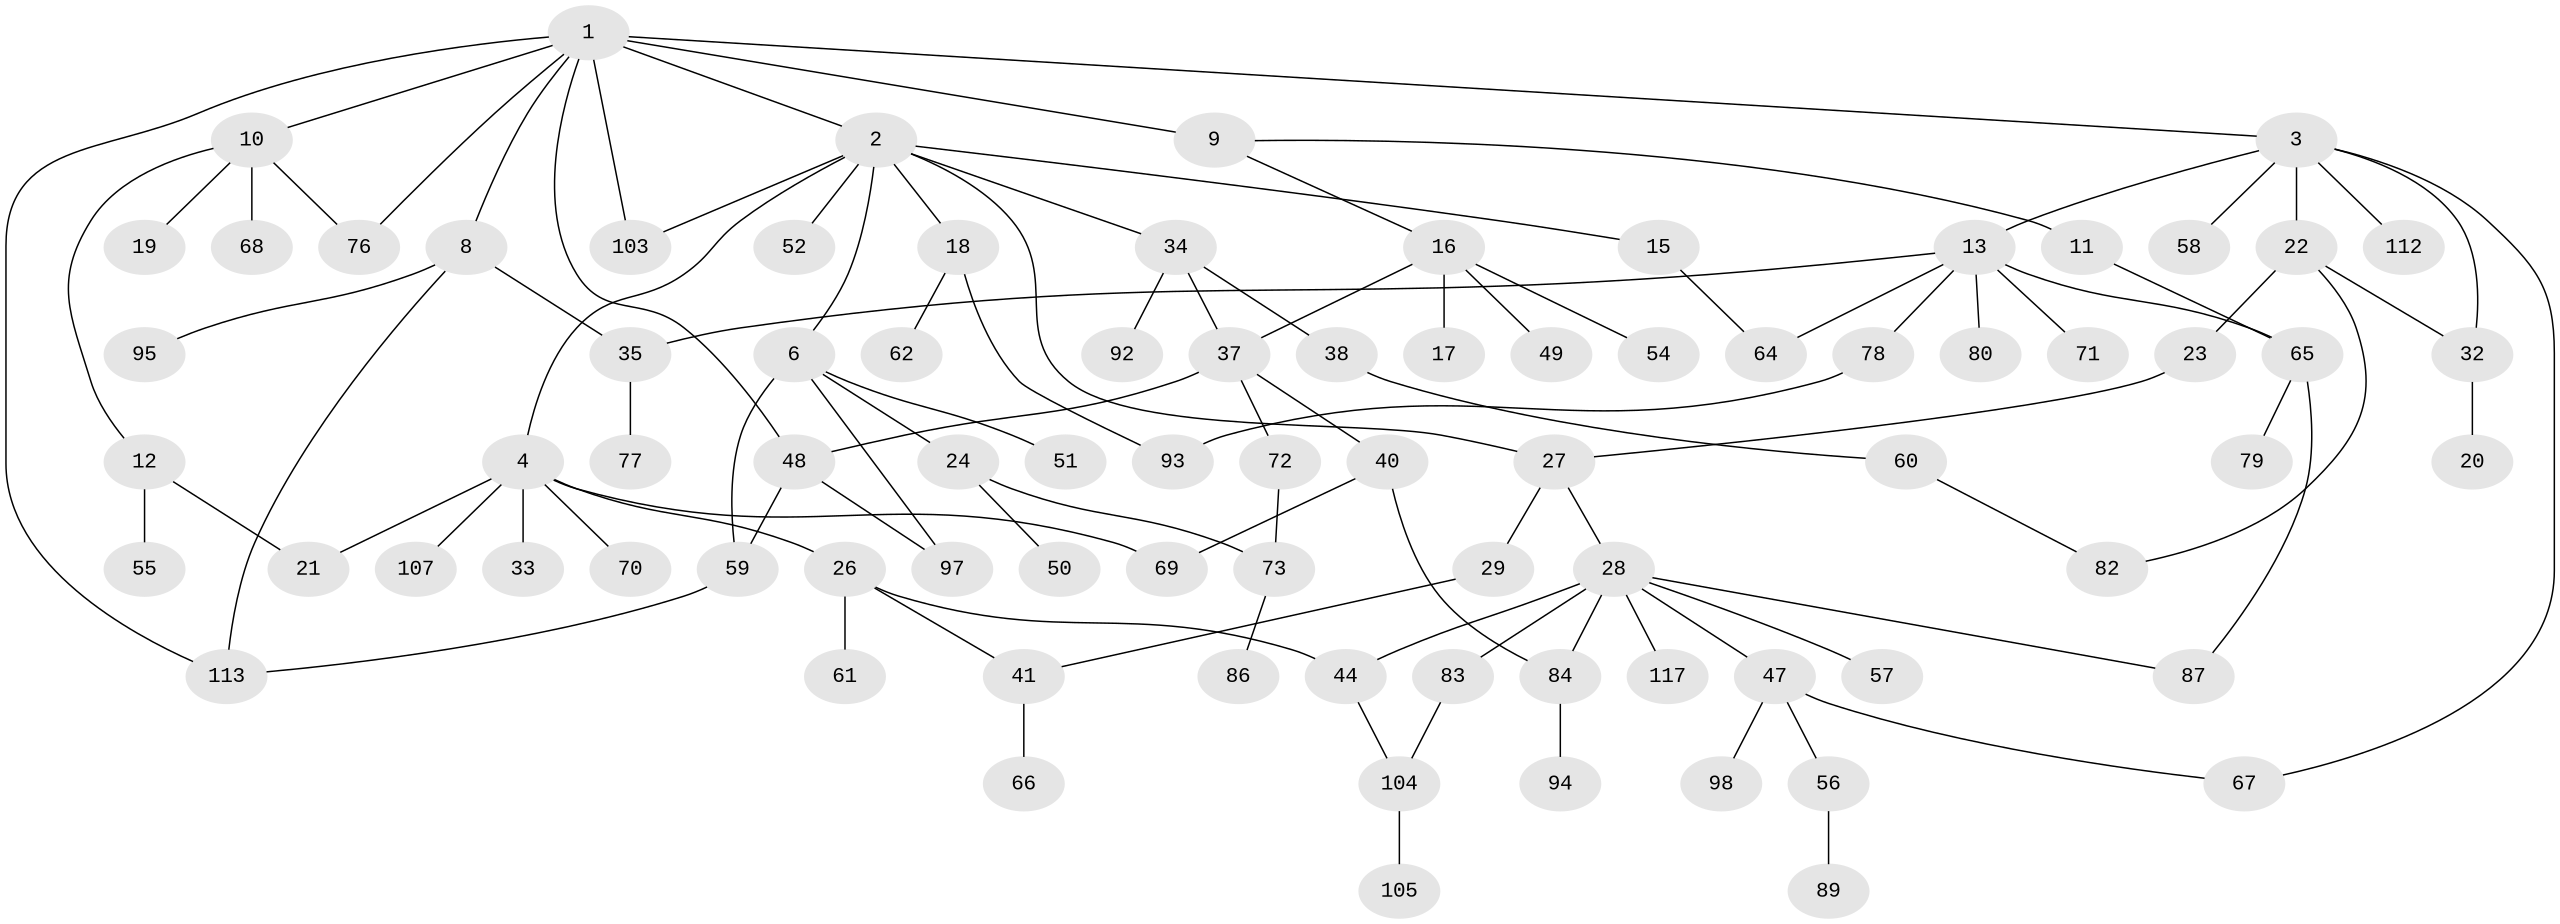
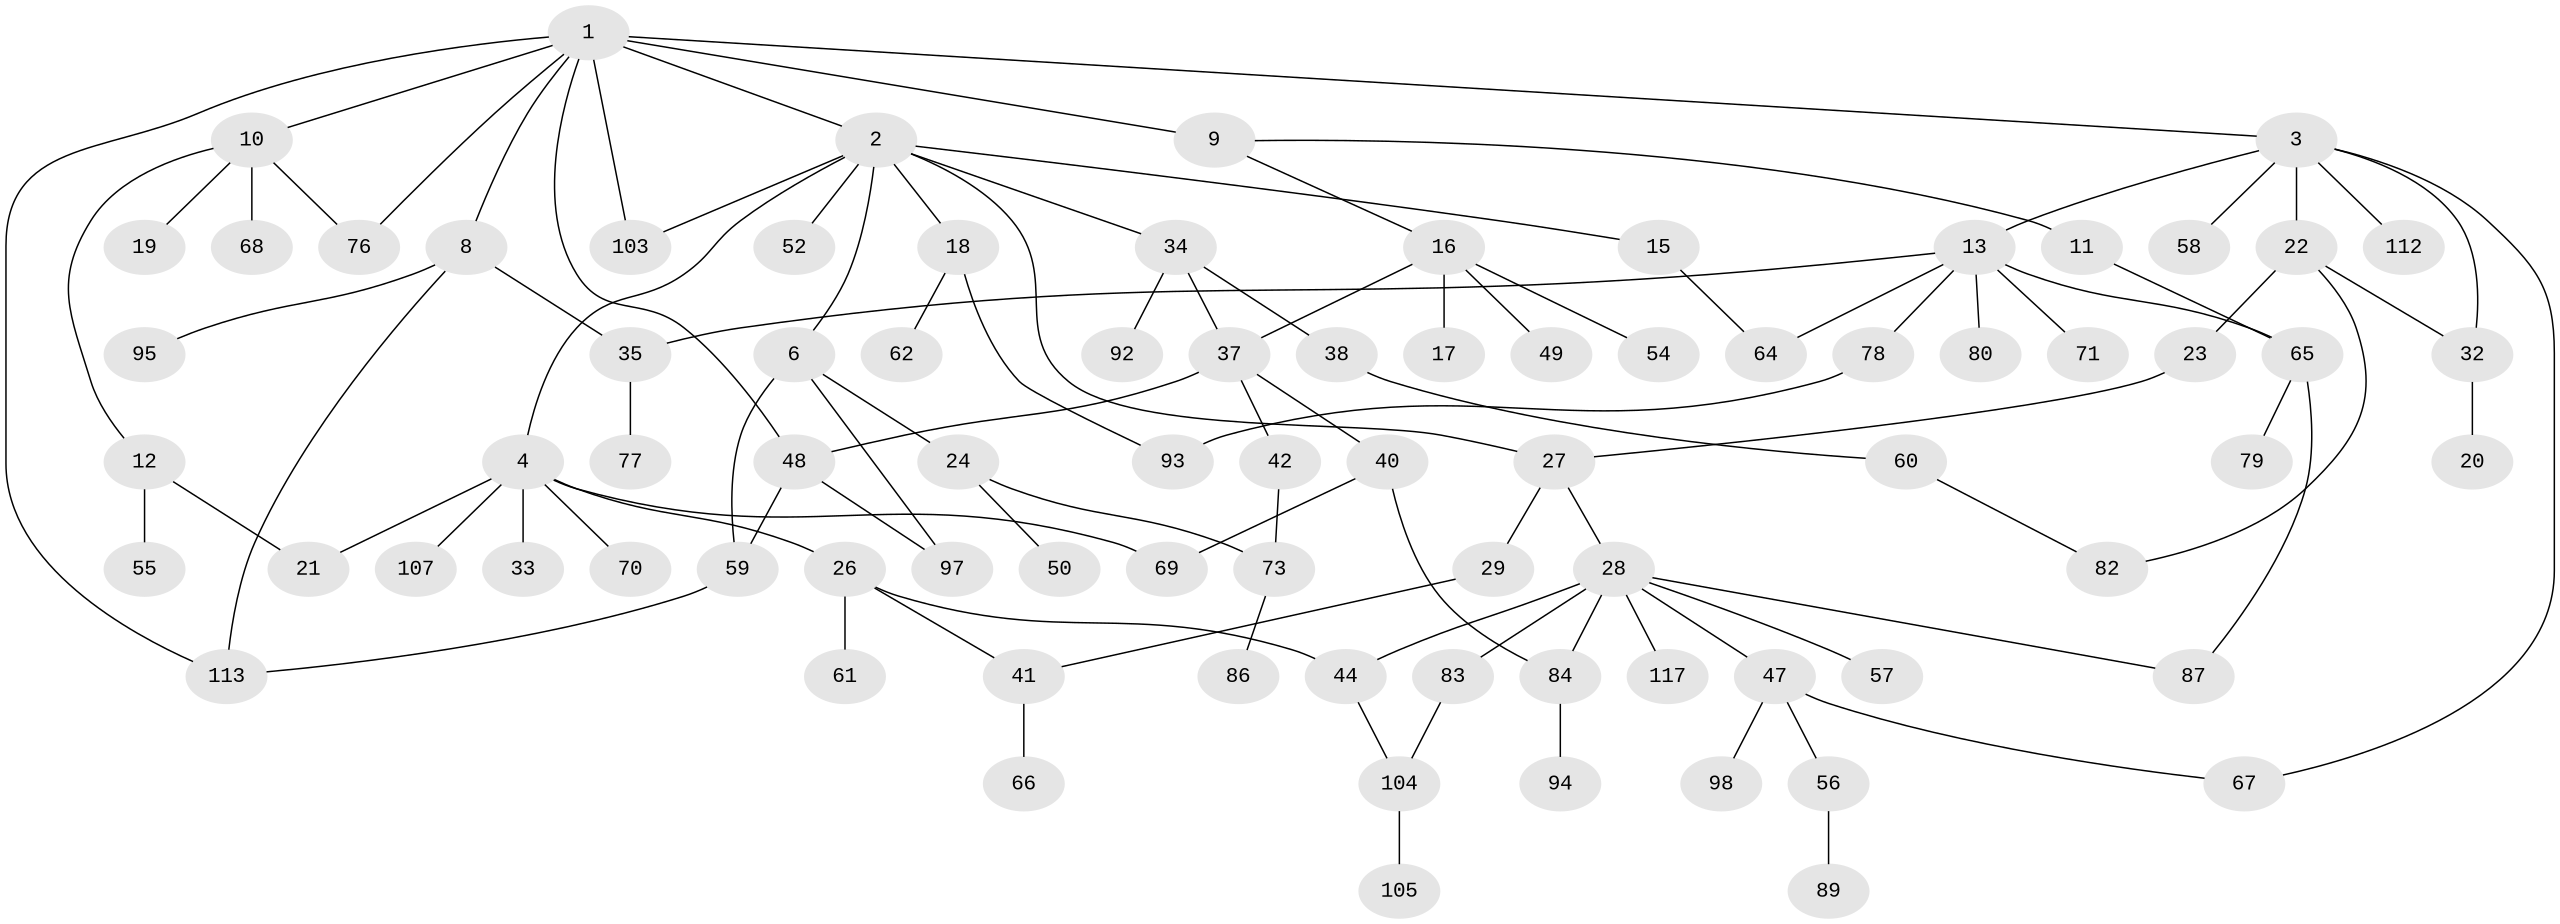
node "51": removed
node "72": label "72" -> "42"
